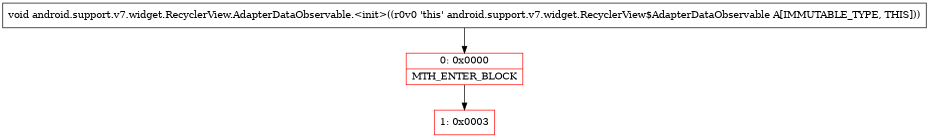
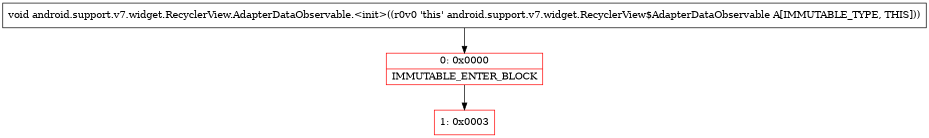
node "0: 0x0000": text "MTH_ENTER_BLOCK" -> "IMMUTABLE_ENTER_BLOCK"
